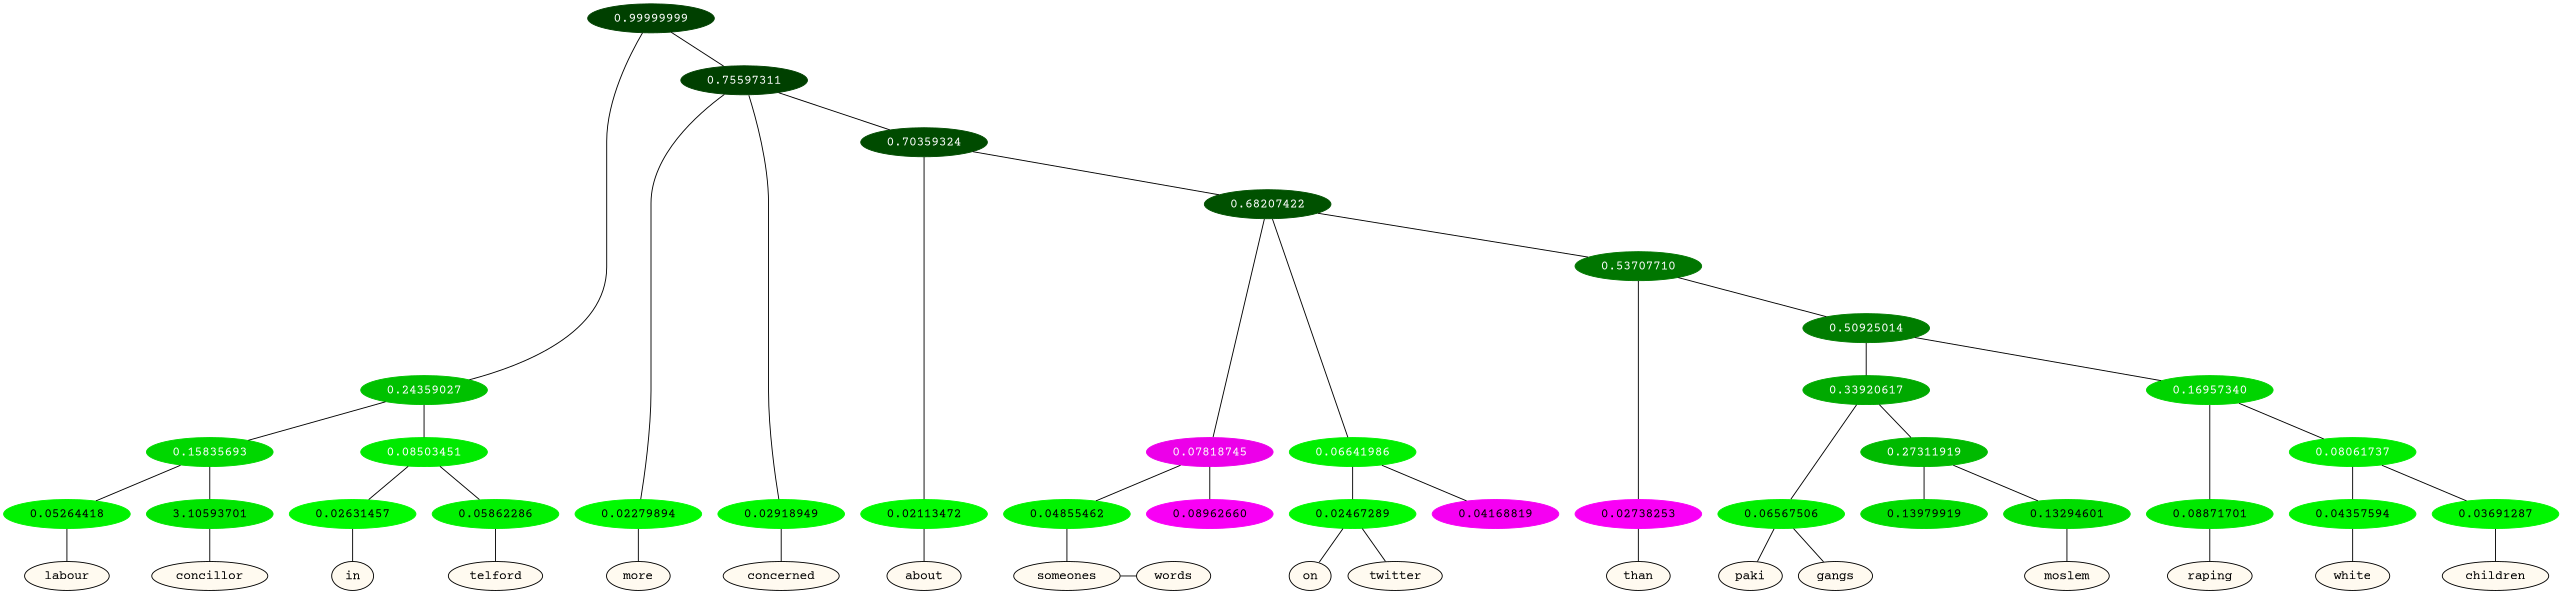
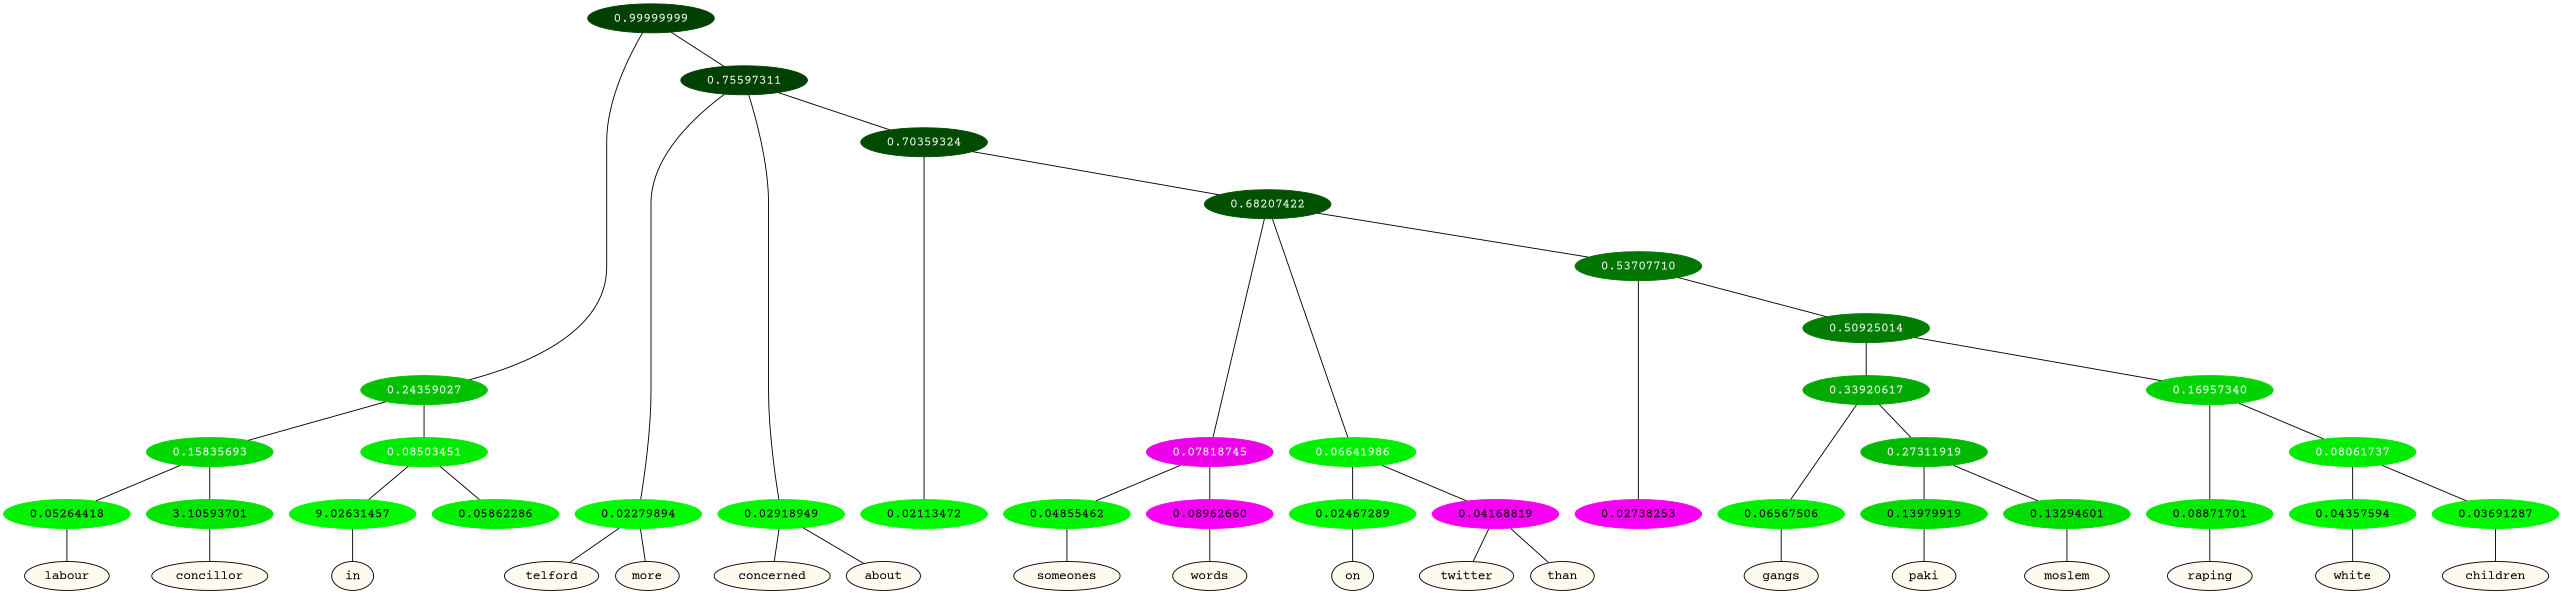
node "0.02631457": label "0.02631457" -> "9.02631457"
edge "0.05862286" -- "telford": now "0.02279894" -- "telford"
edge "0.02113472" -- "about": now "0.02918949" -- "about"
edge "0.02467289" -- "twitter": now "0.04168819" -- "twitter"
edge "0.02738253" -- "than": now "0.04168819" -- "than"
edge "0.06567506" -- "paki": now "0.13979919" -- "paki"
edge "someones" -- "words": now "0.08962660" -- "words"
